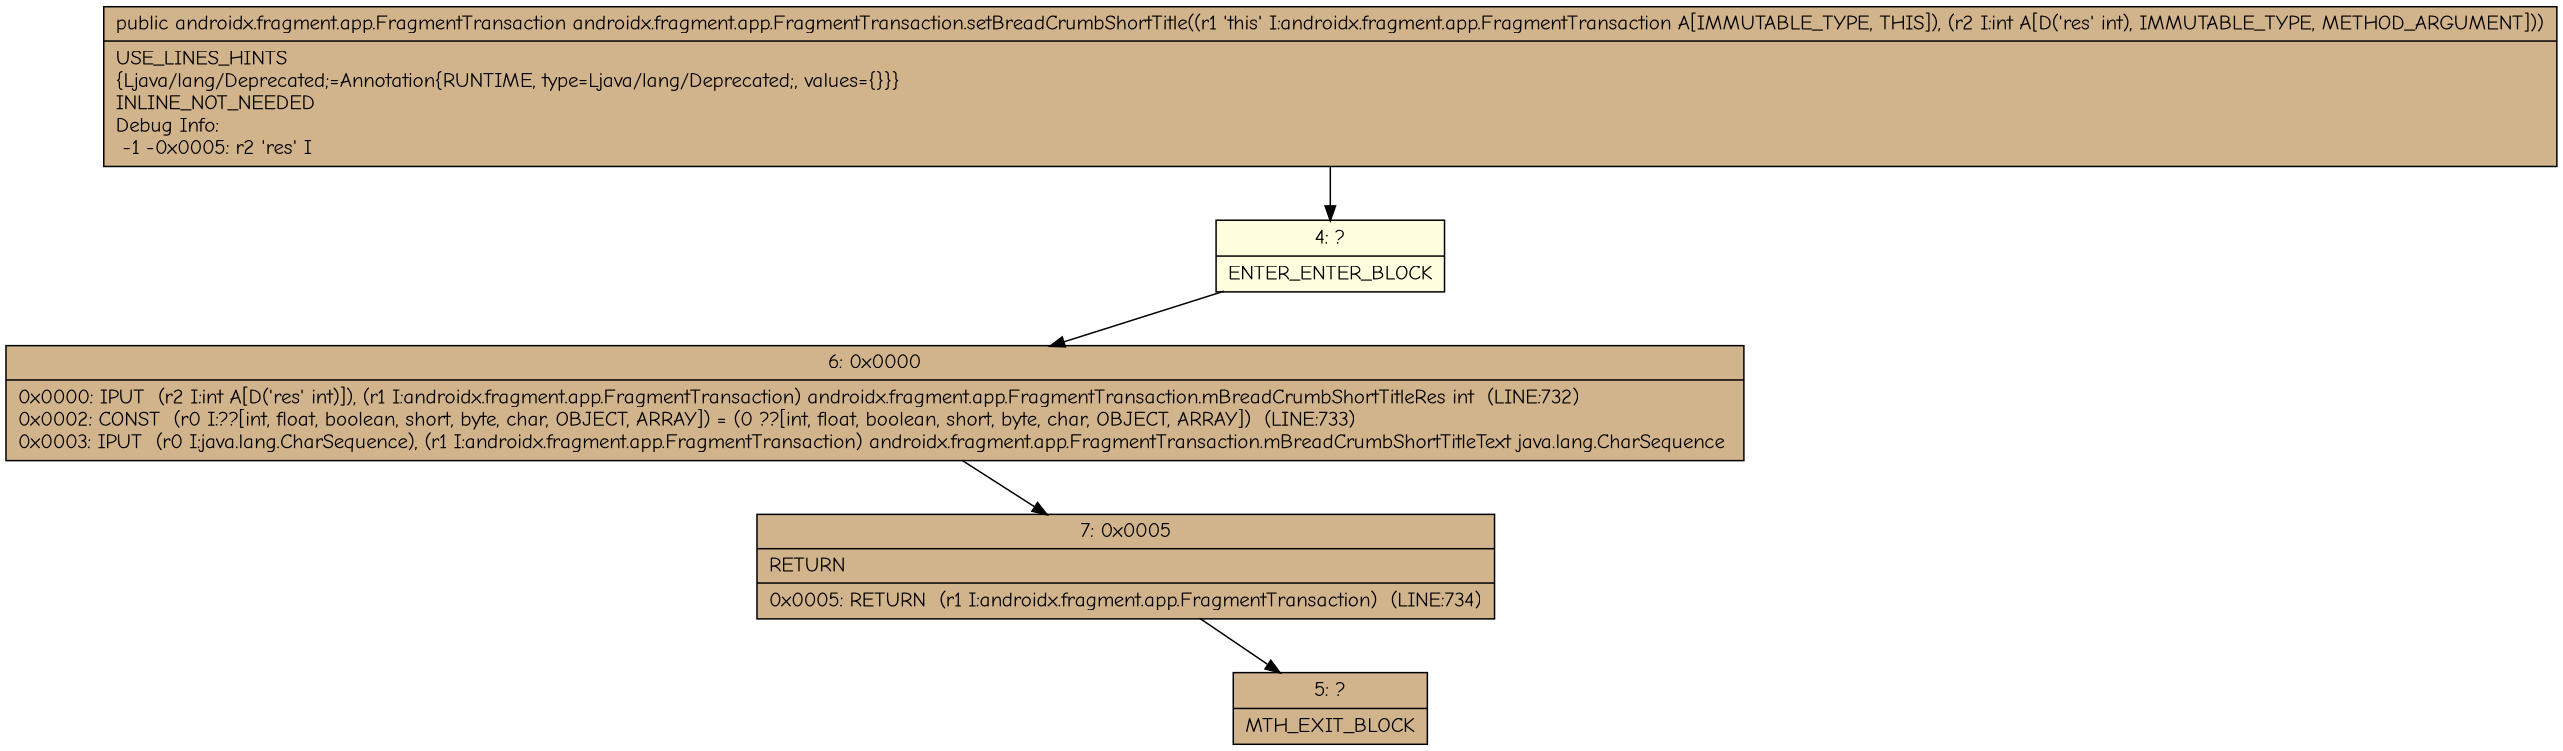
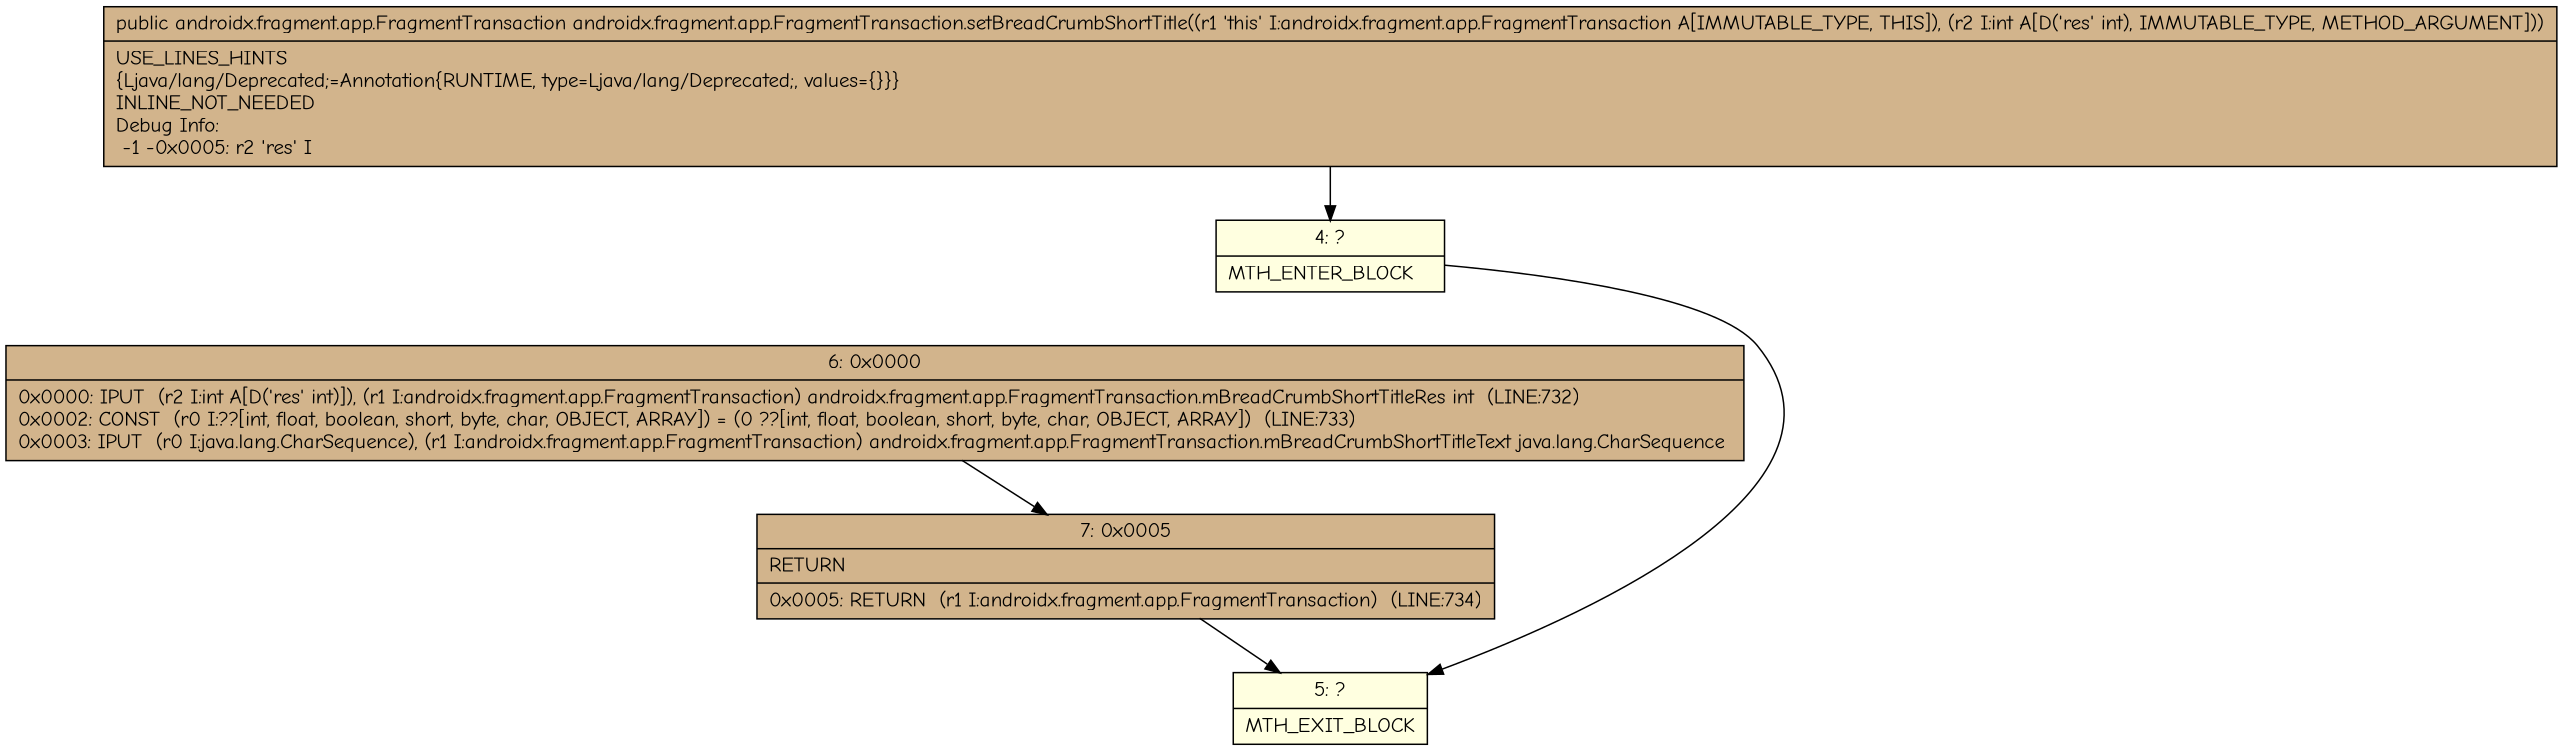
node "4: ?": text "ENTER_ENTER_BLOCK" -> "MTH_ENTER_BLOCK"
edge "4: ?" -> "6: 0x0000": now "4: ?" -> "5: ?"
node "5: ?": fillcolor tan -> lightyellow
